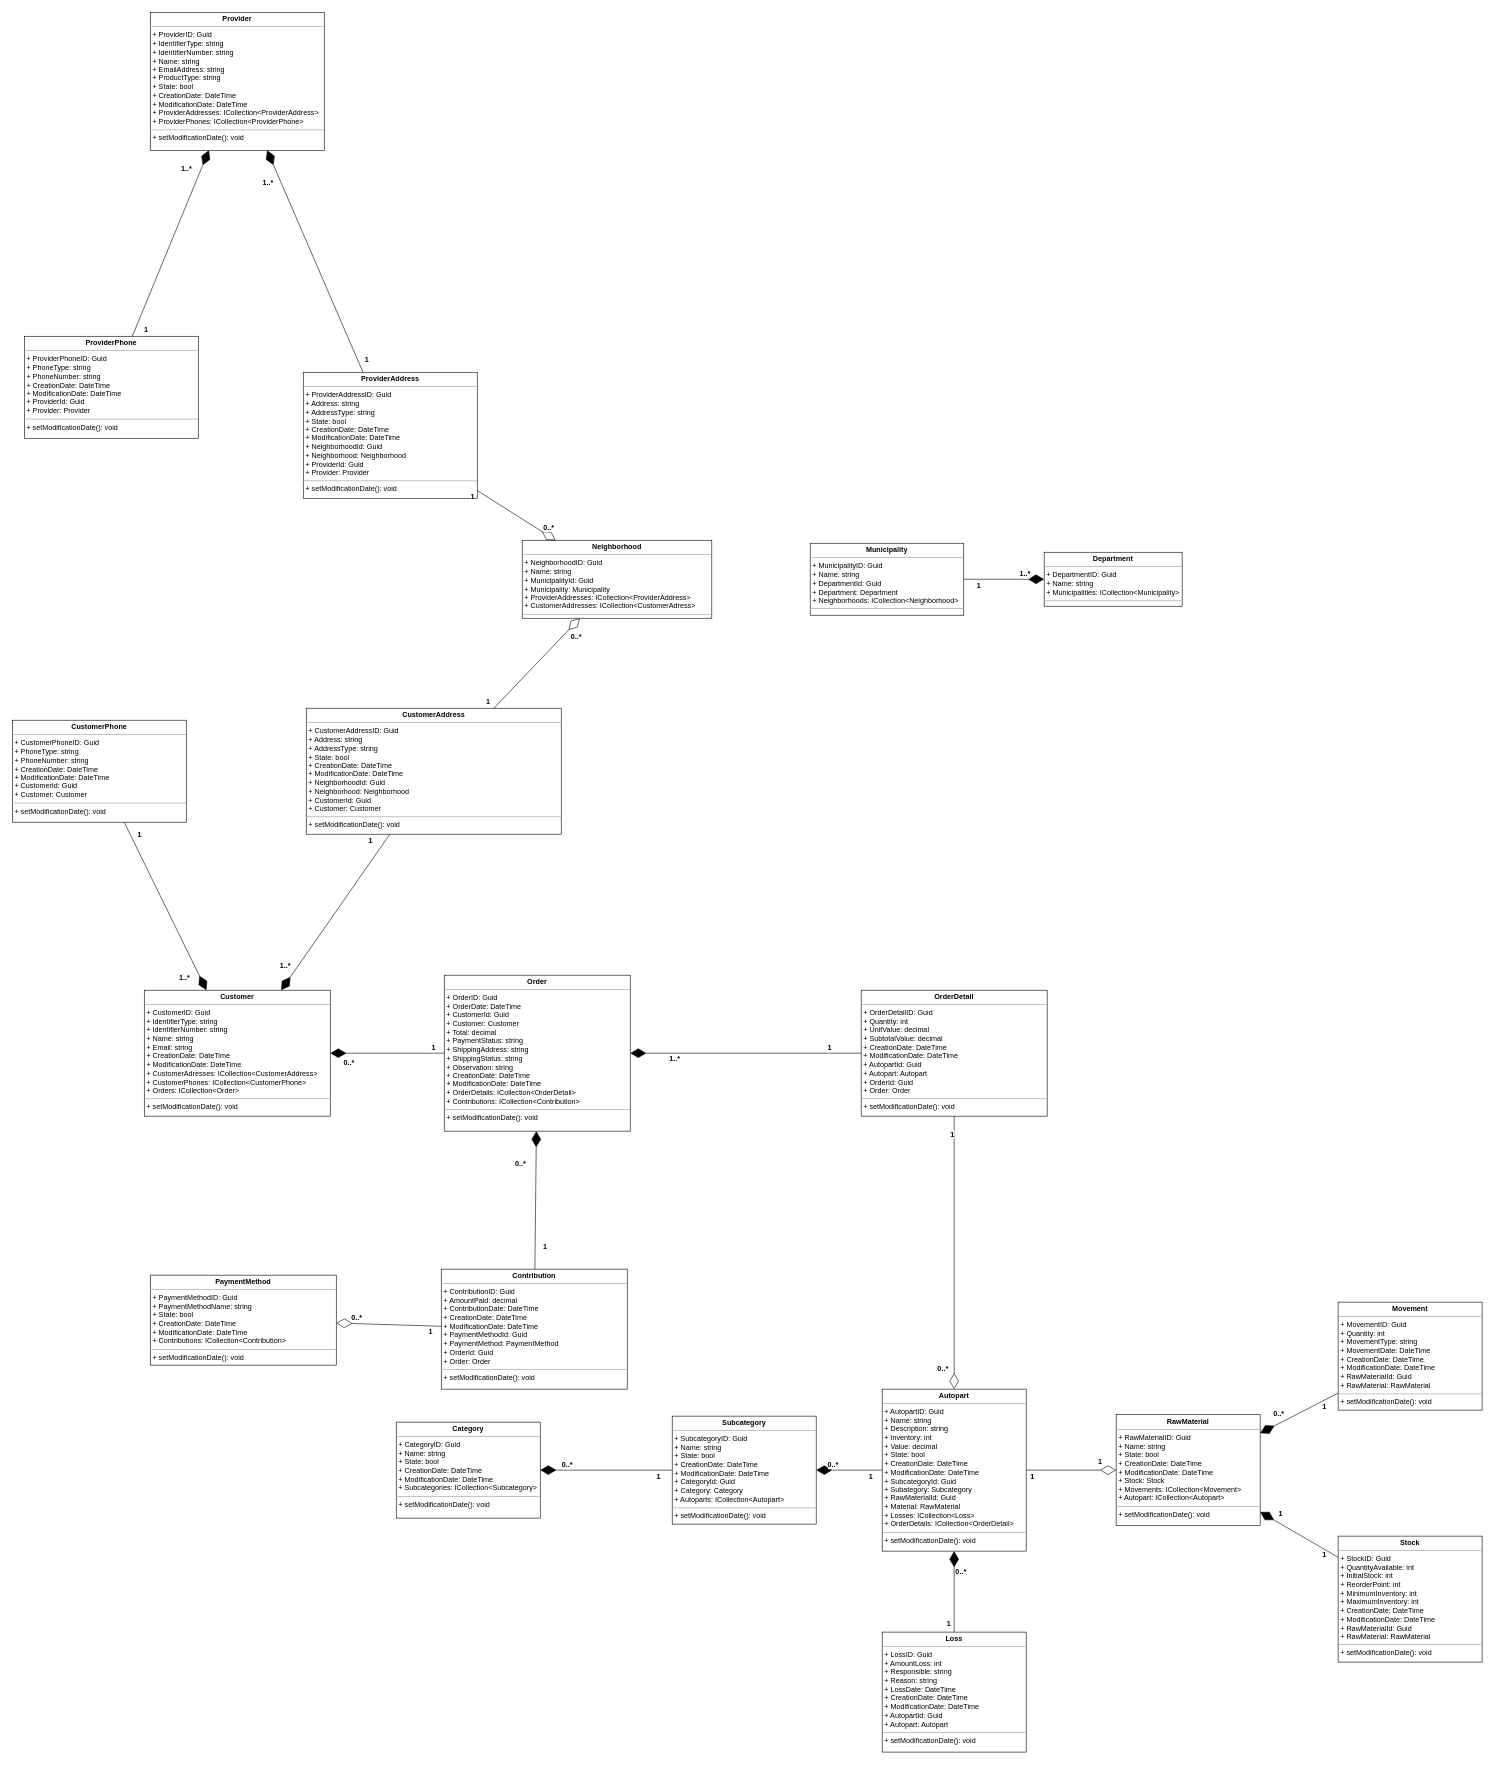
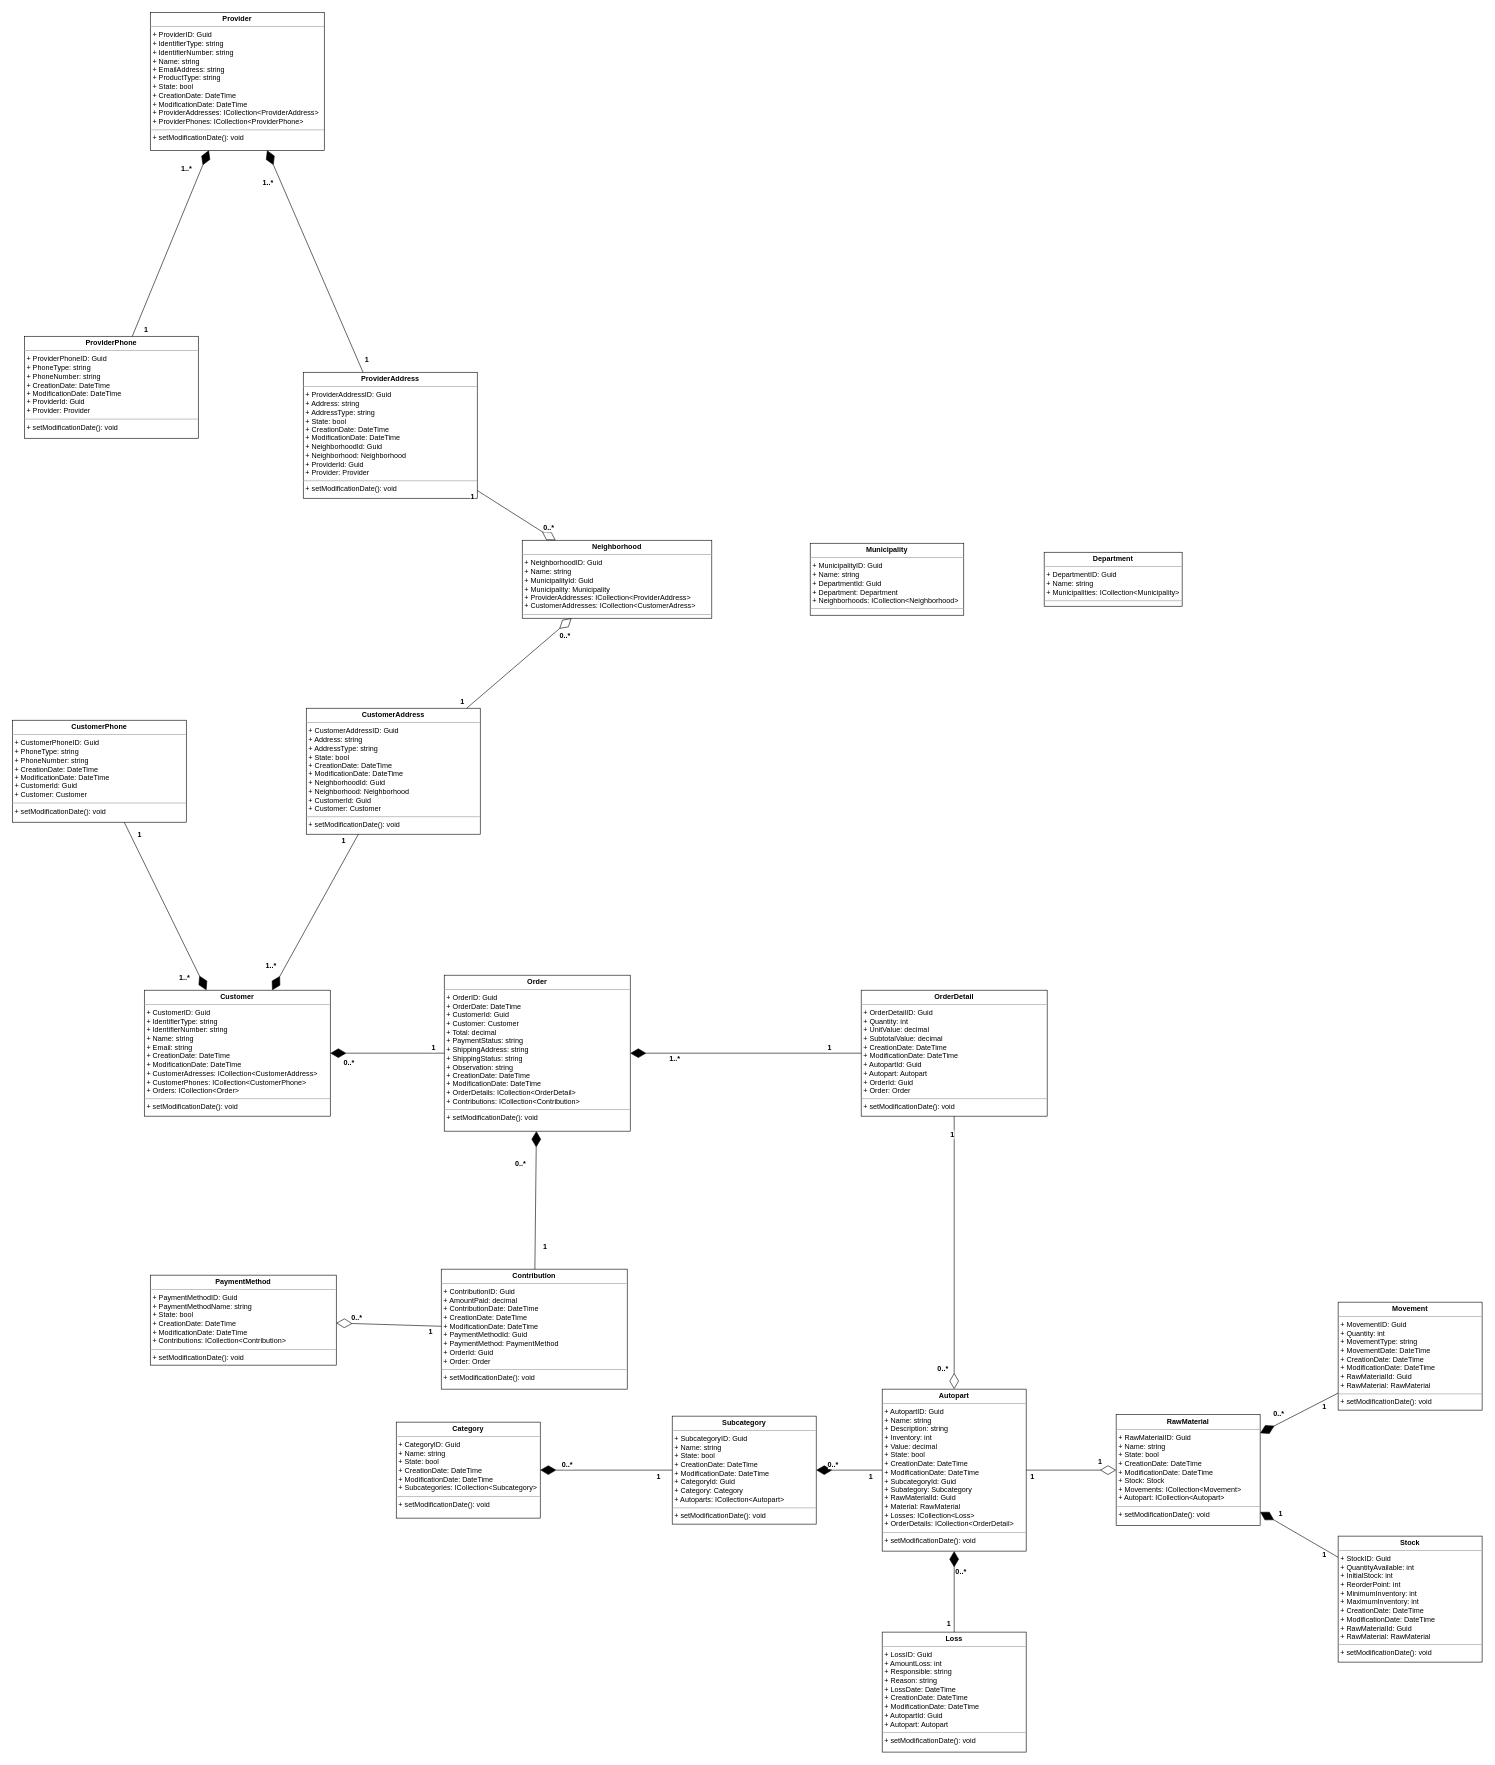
edge "Municipality + MunicipalityID: Guid + Name: string + DepartmentId: Guid + Department: Department + Neighborhoods: ICollection<Neighborhood>" -> "Department + DepartmentID: Guid + Name: string + Municipalities: ICollection<Municipality>": removed, labels "1", "1..*"
node "CustomerAddress + CustomerAddressID: Guid + Address: string + AddressType: string + State: bool + CreationDate: DateTime + ModificationDate: DateTime + NeighborhoodId: Guid + Neighborhood: Neighborhood + CustomerId: Guid + Customer: Customer + setModificationDate(): void": size 255x126 -> 174x126
